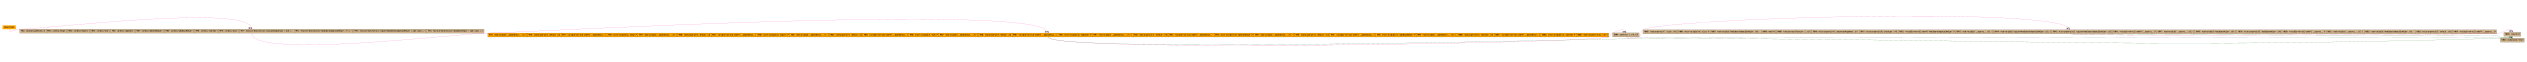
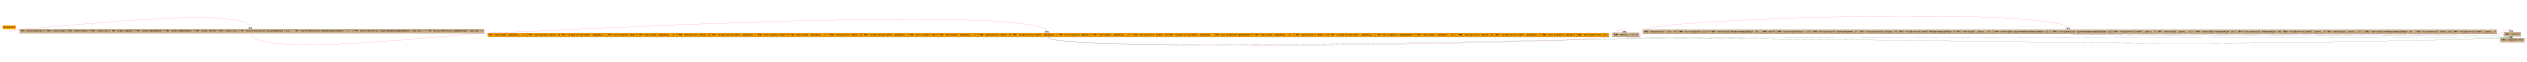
node "BB_entry241": label "BB_entry241" -> "BB_default241"
